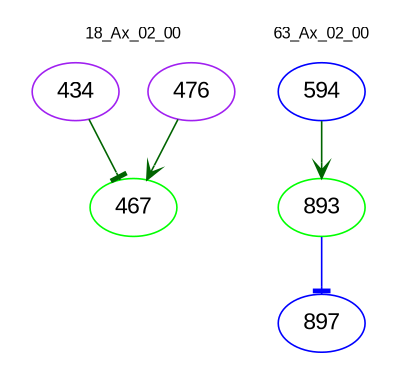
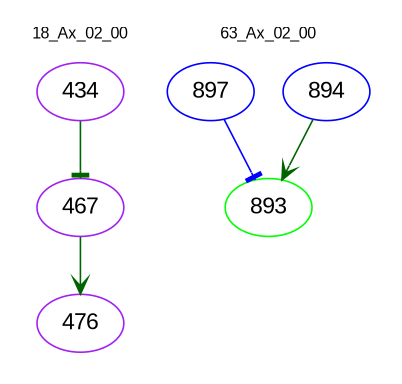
node "594": label "594" -> "894"
edge "476" -> "467": reversed
node "467": color green -> purple
edge "893" -> "897": reversed
